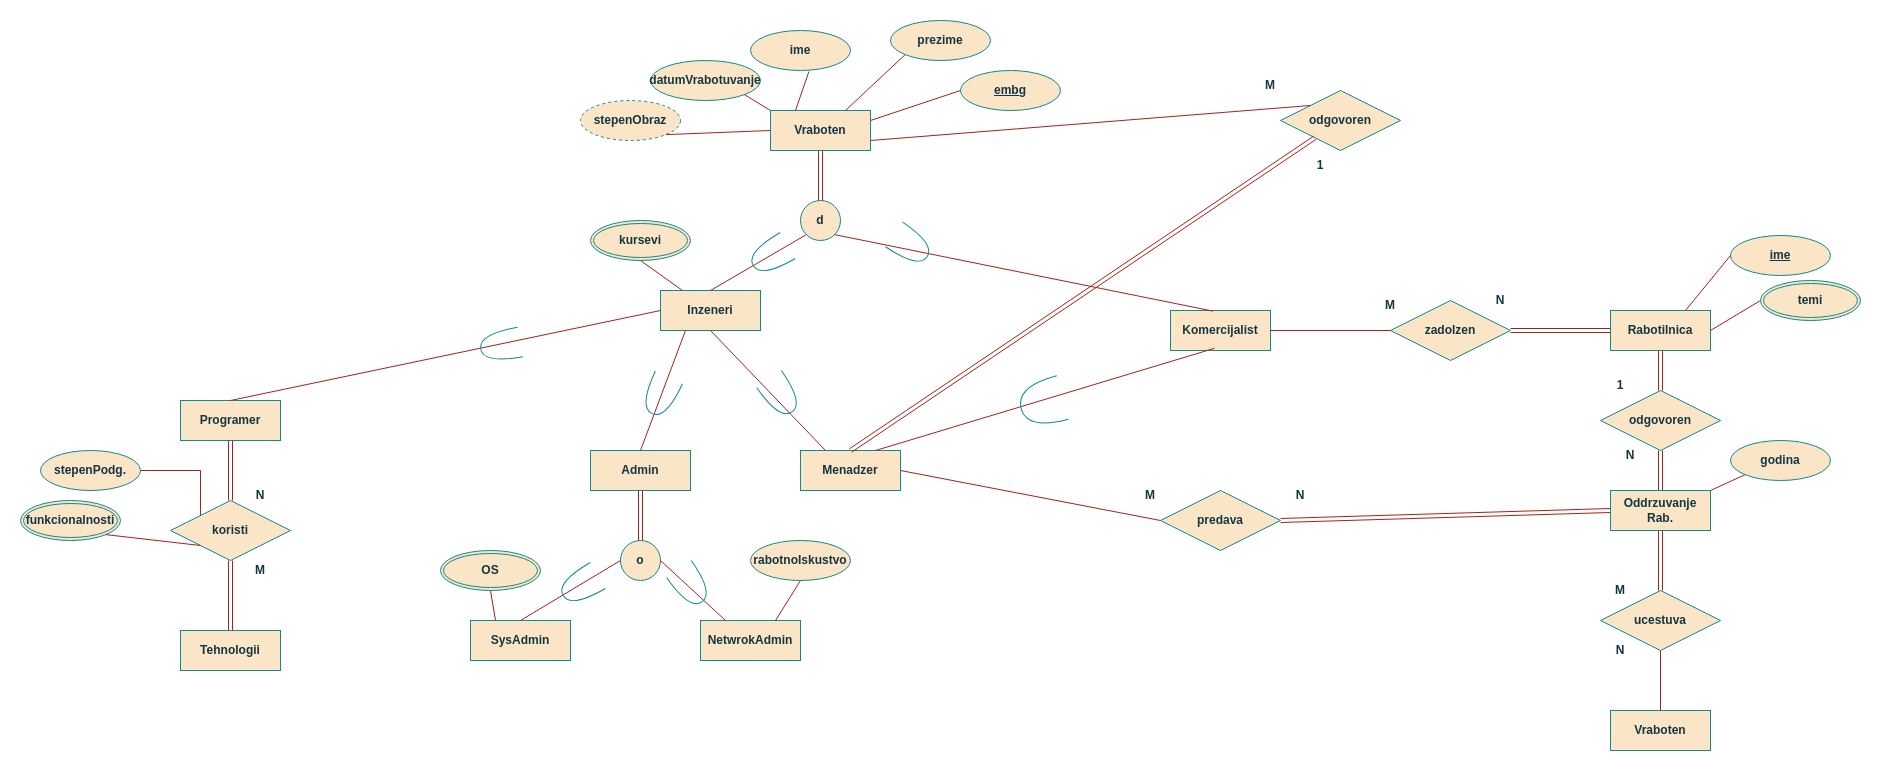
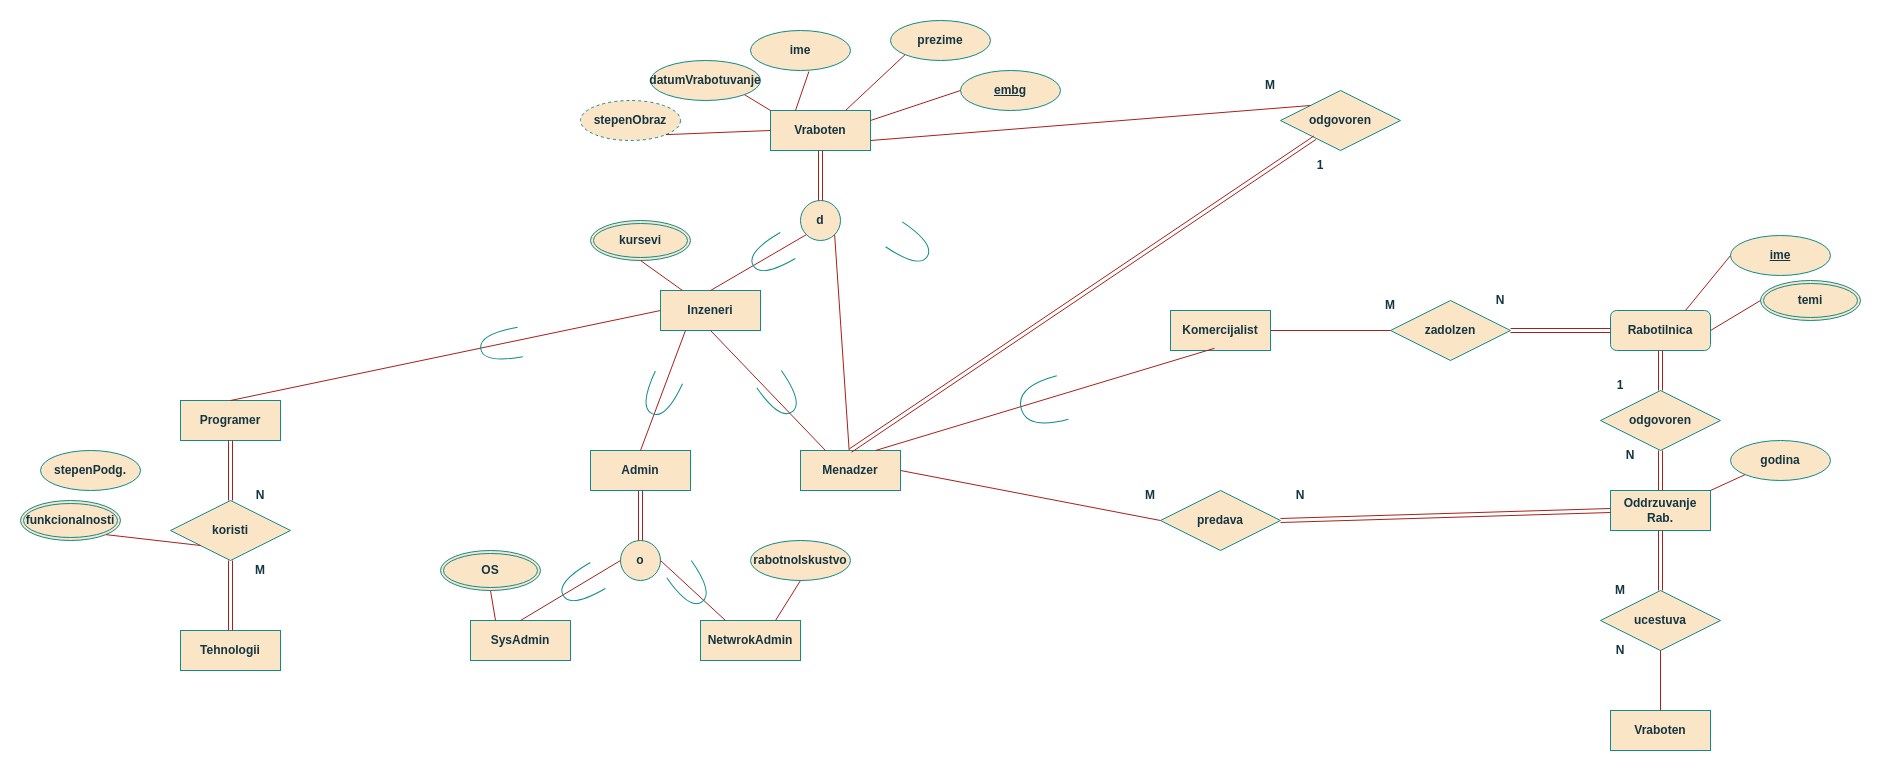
edge "d" -- "Komercijalist": now "d" -- "Menadzer"
node "Rabotilnica": shape rectangle -> rounded rectangle
edge "stepenPodg." -- "koristi": removed
